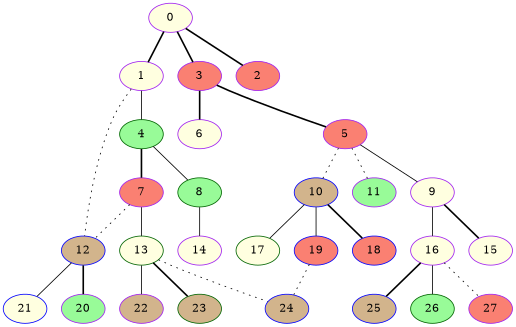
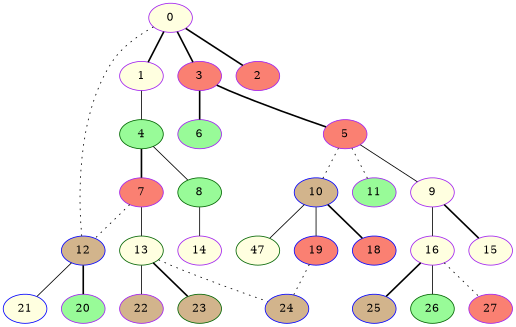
node "6": fillcolor lightyellow -> palegreen
edge "1" -- "12": now "0" -- "12"
node "17": label "17" -> "47"
